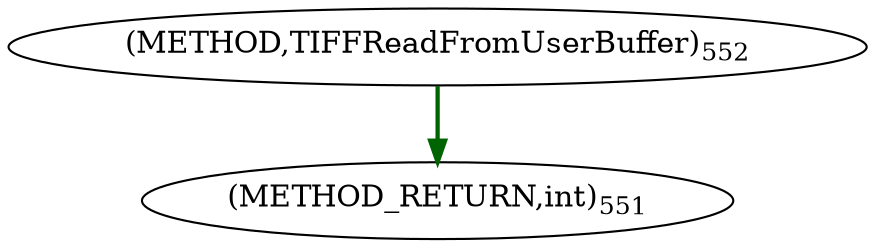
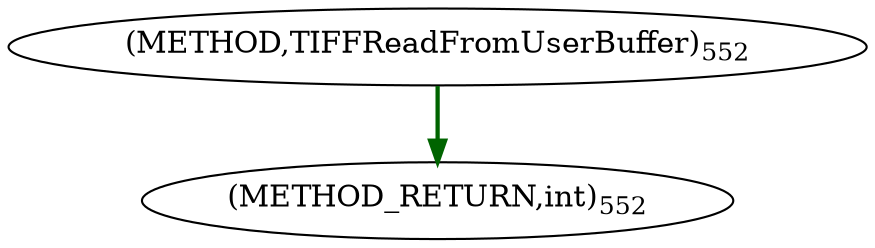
node "(METHOD_RETURN,int)": text "551" -> "552"
